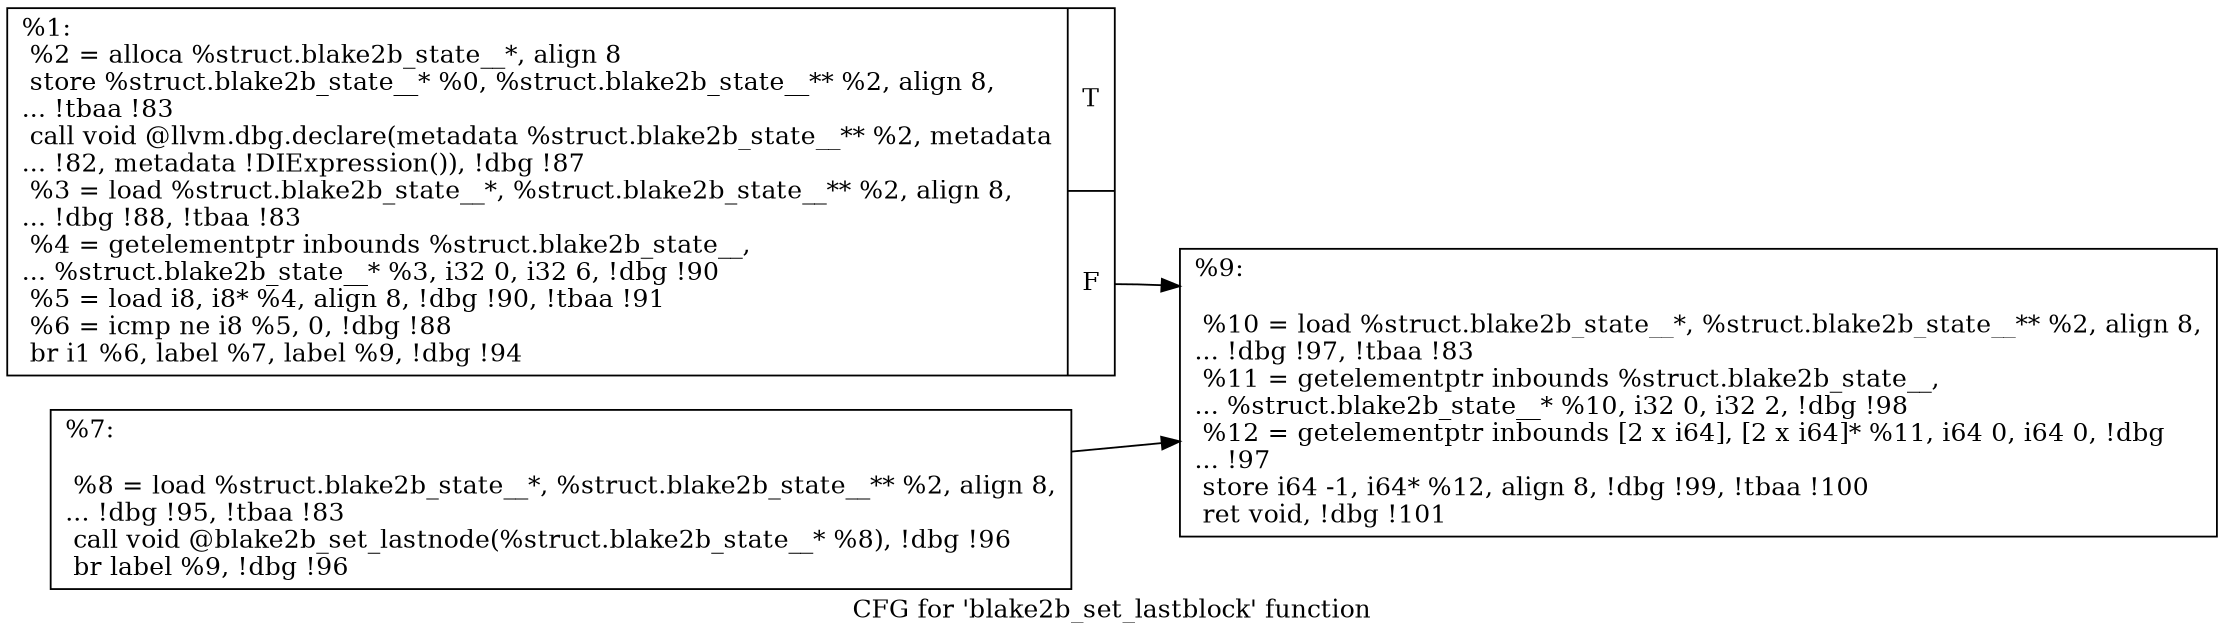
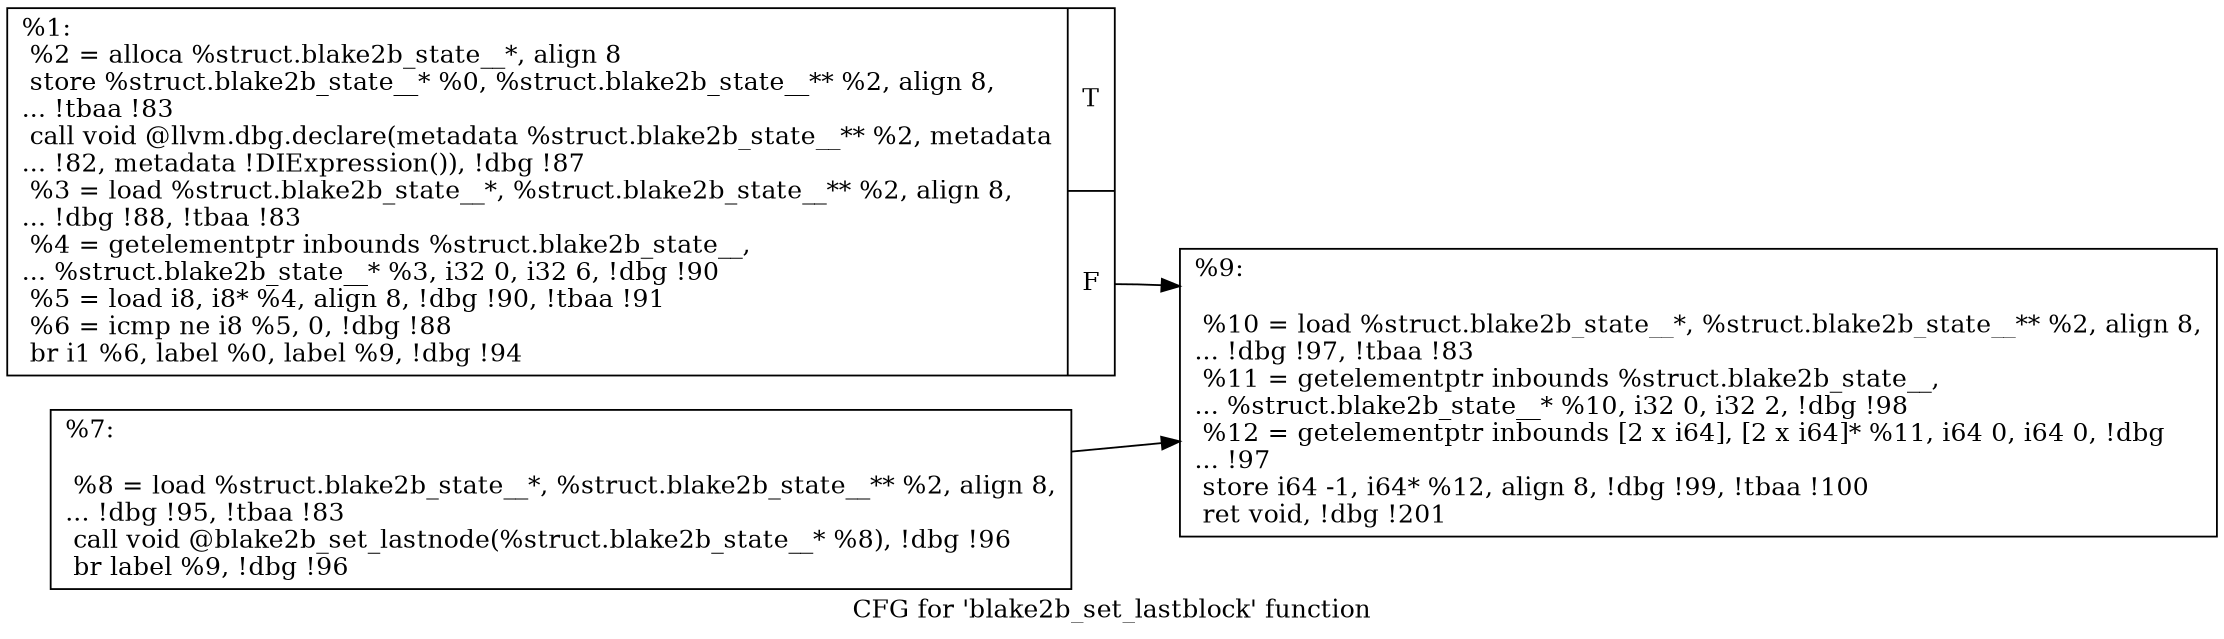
node "%1:": text "br i1 %6, label %7, label %9, !dbg !94" -> "br i1 %6, label %0, label %9, !dbg !94"
node "%9:": text "ret void, !dbg !101" -> "ret void, !dbg !201"
